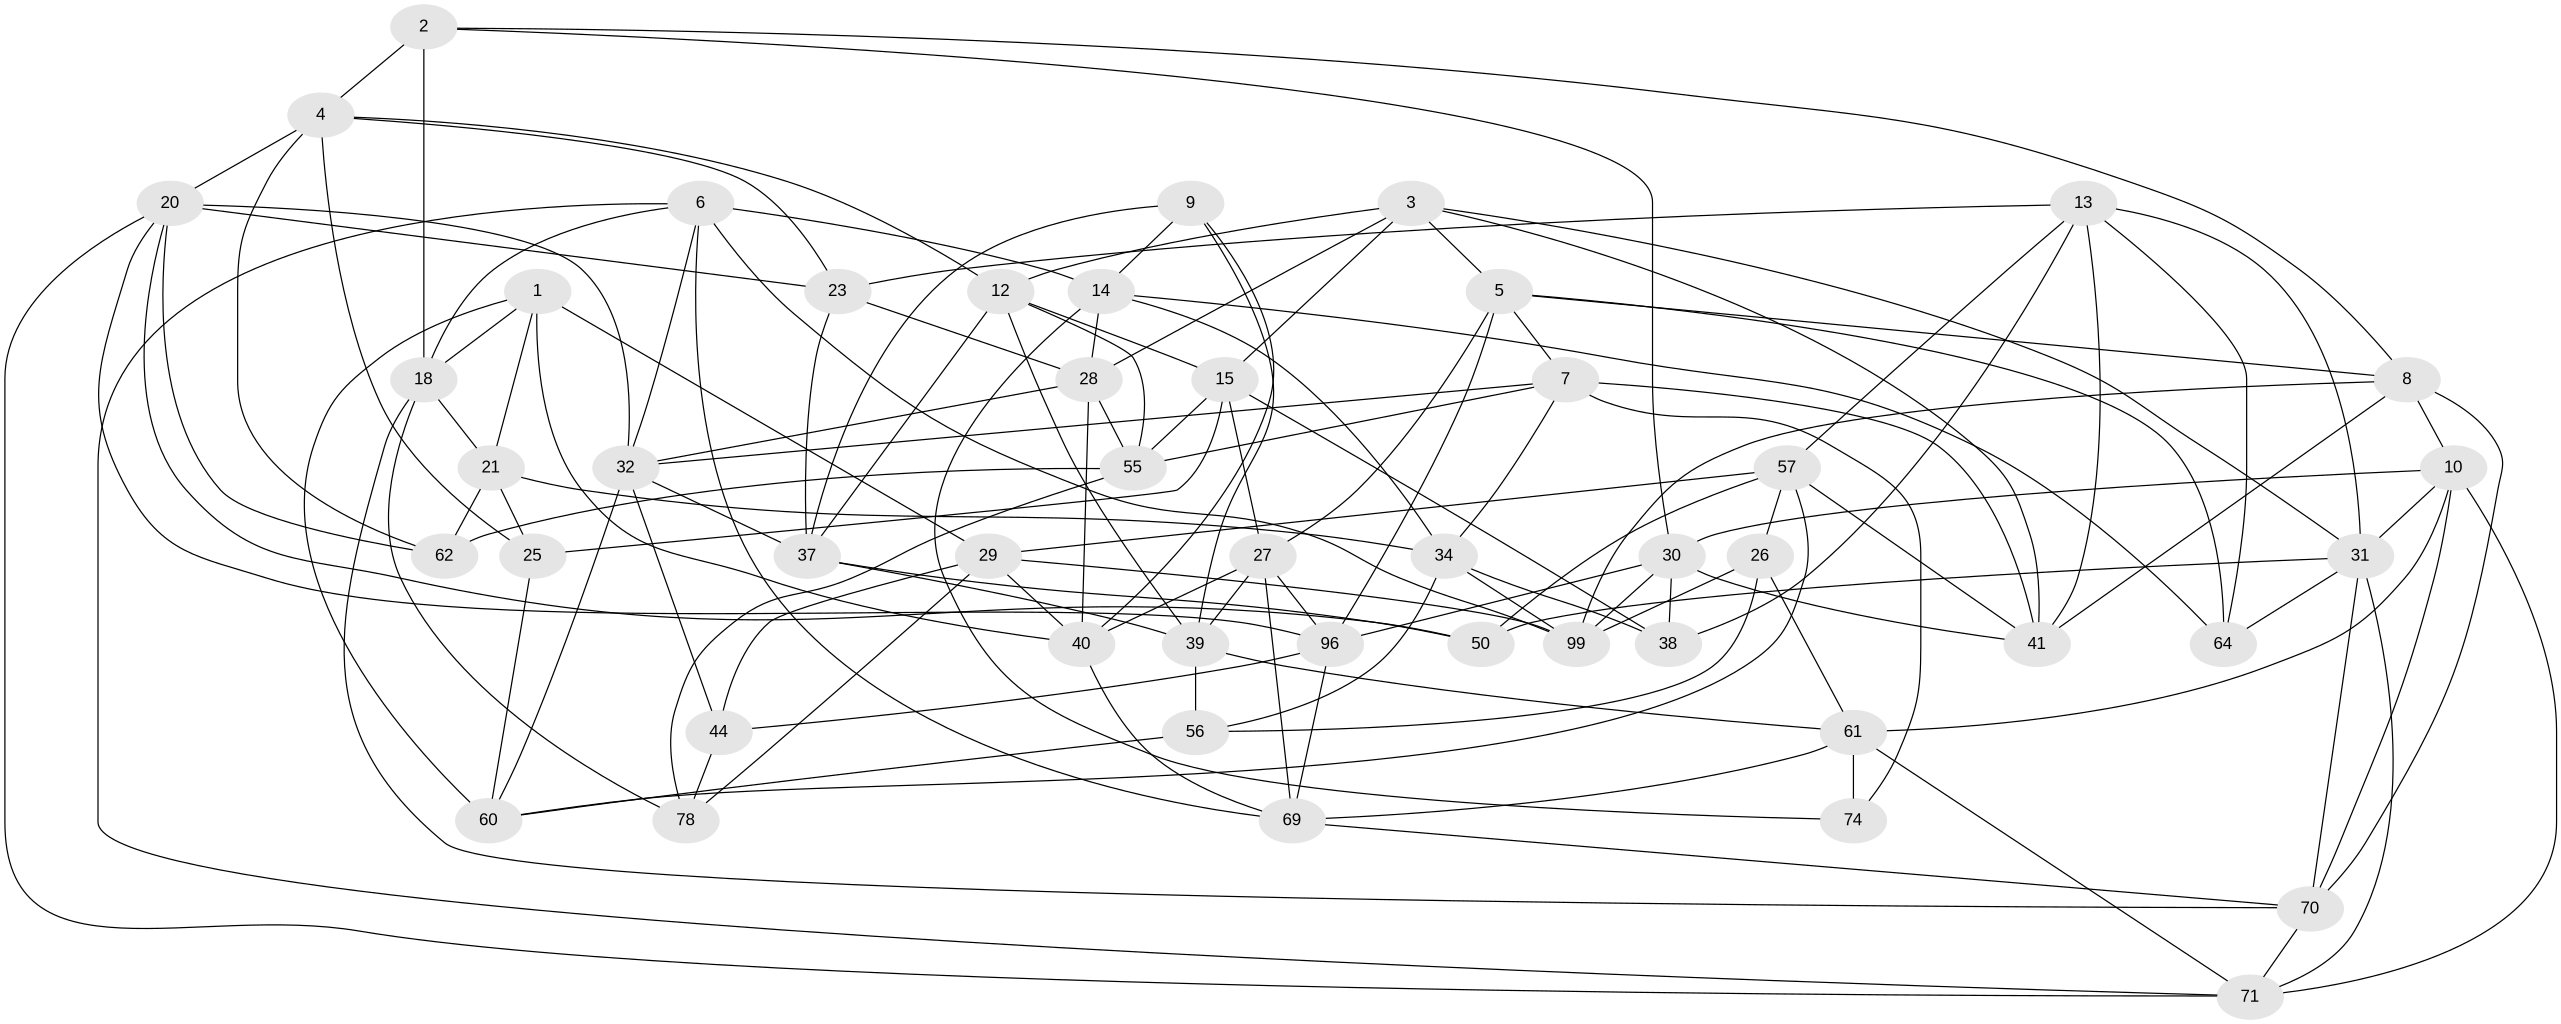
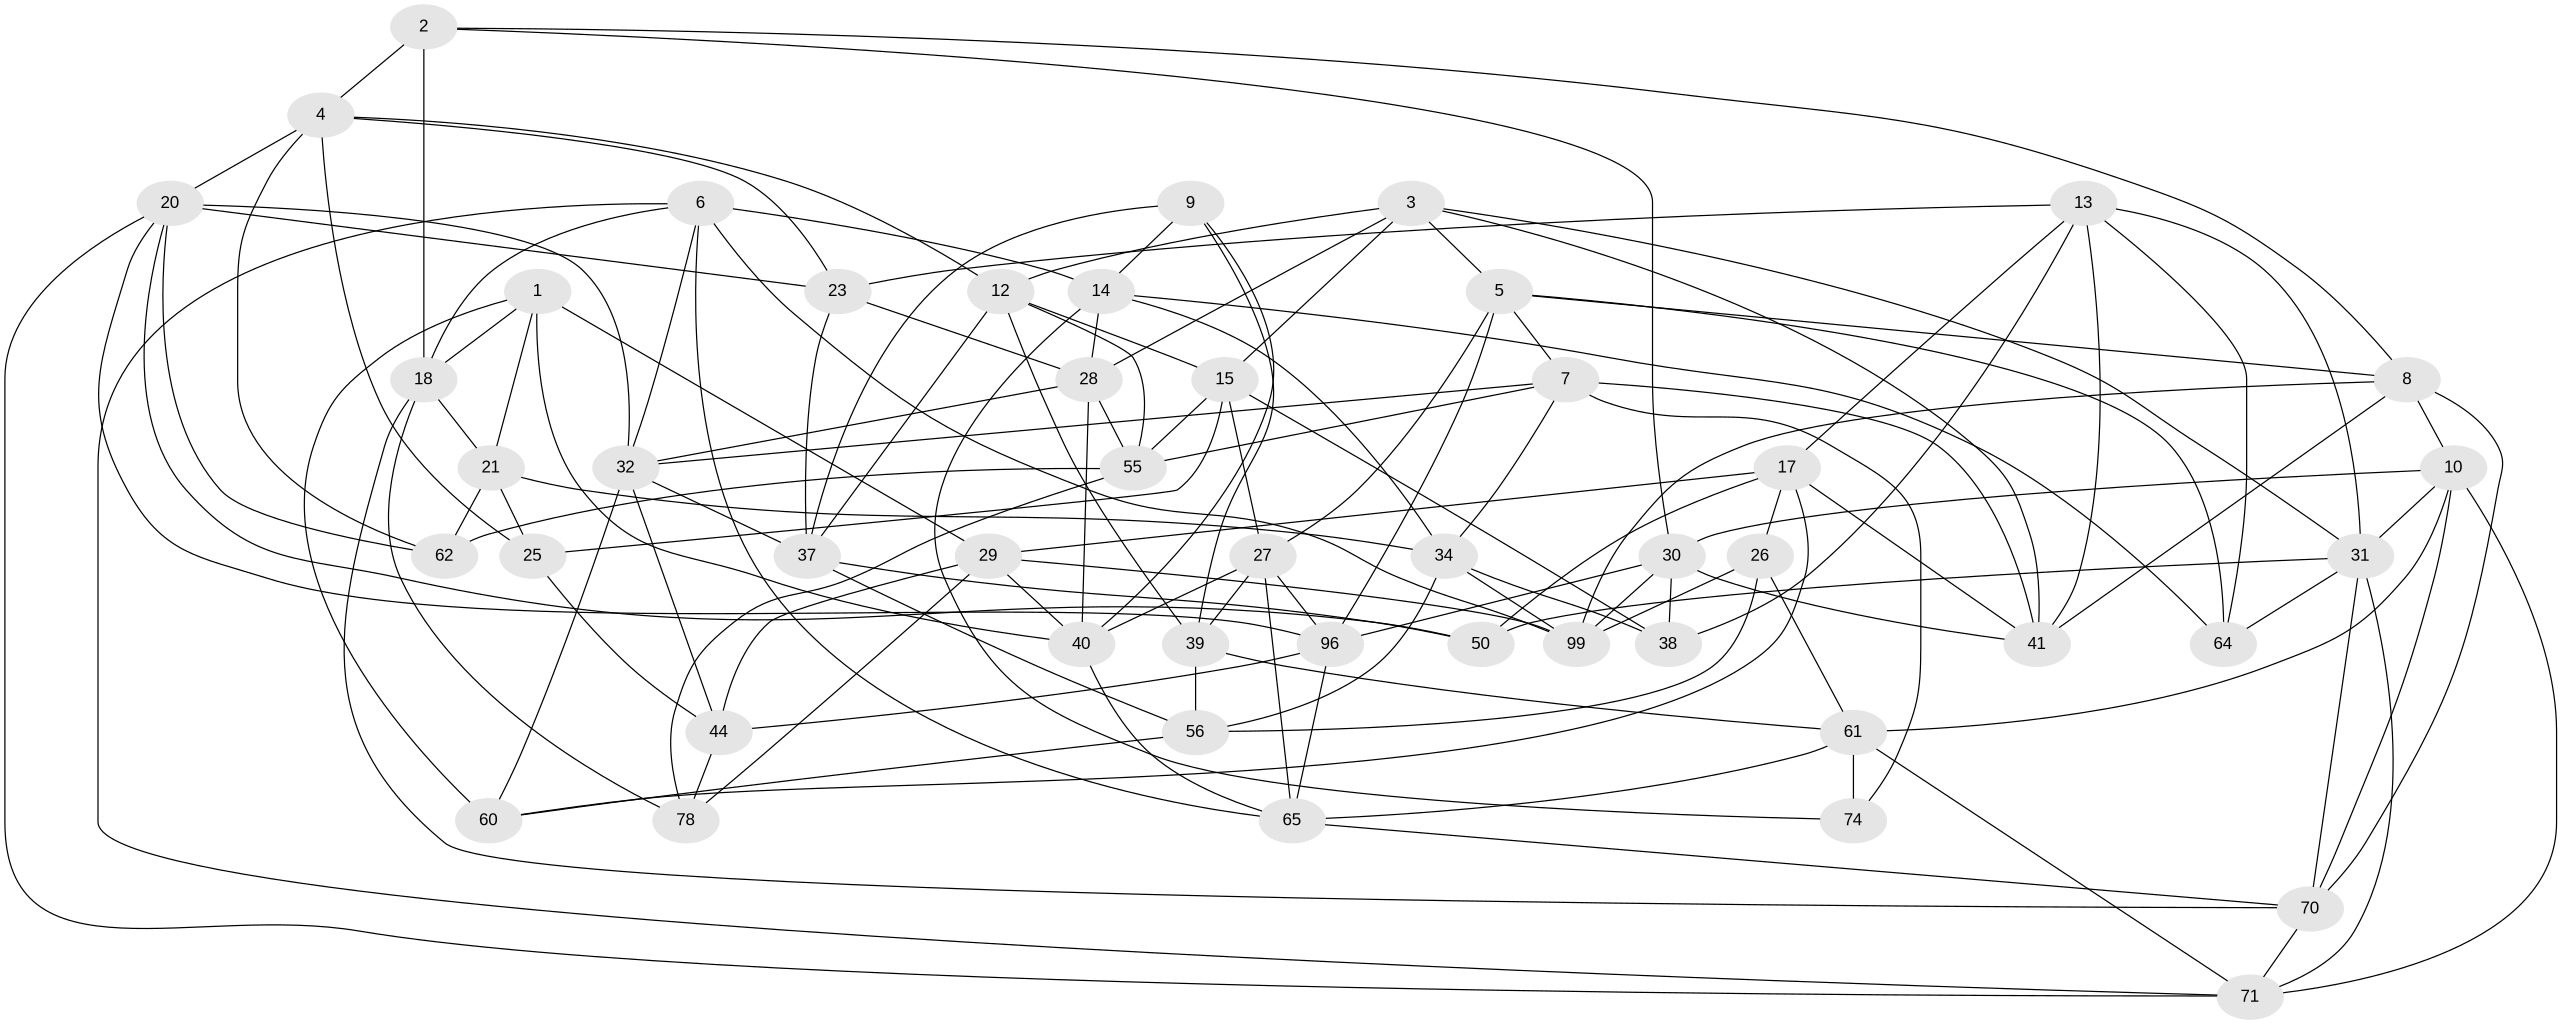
node "57": label "57" -> "17"
edge "37" -- "39": now "37" -- "56"
edge "25" -- "60": now "25" -- "44"
node "69": label "69" -> "65"
